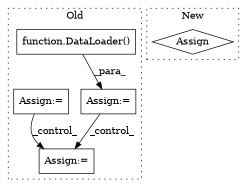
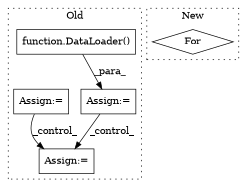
node "Assign": label "Assign" -> "For"
